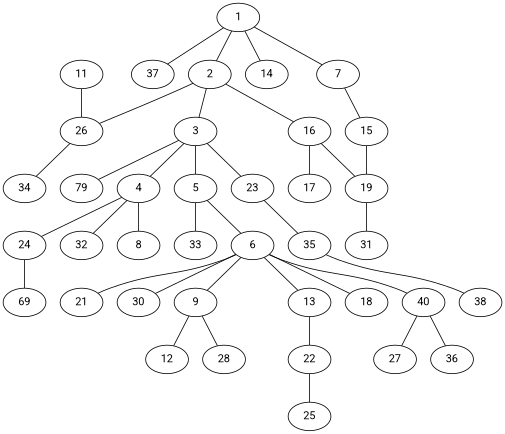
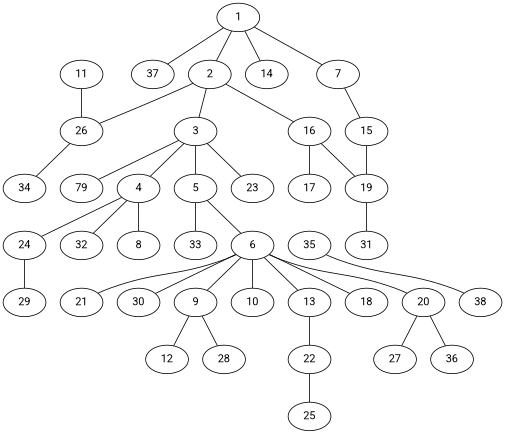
edge "23" -- "35": removed
node "69": label "69" -> "29"
node "10": added
node "40": label "40" -> "20"
